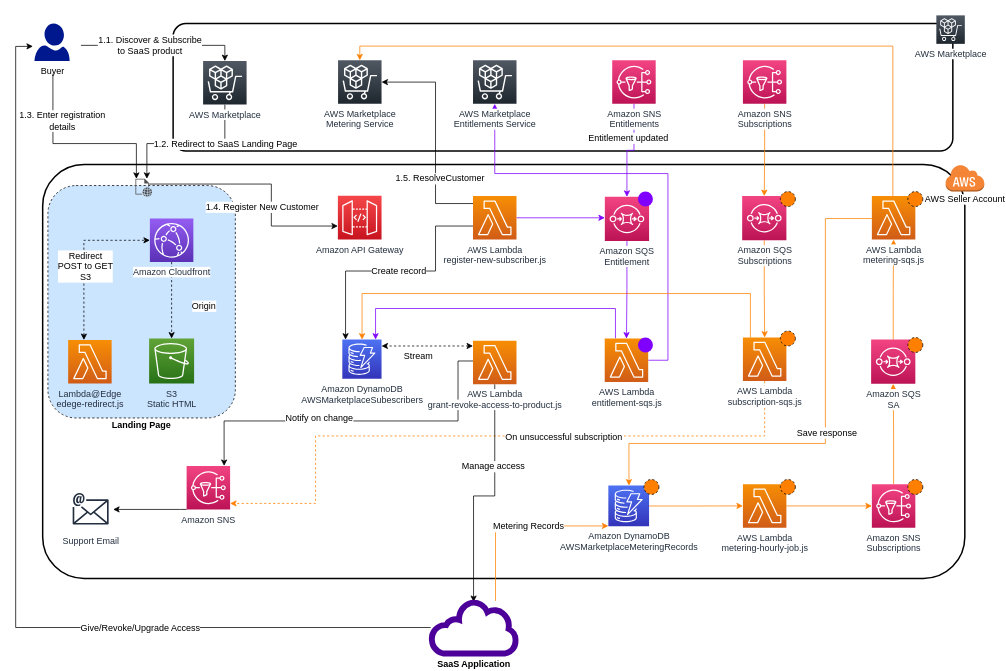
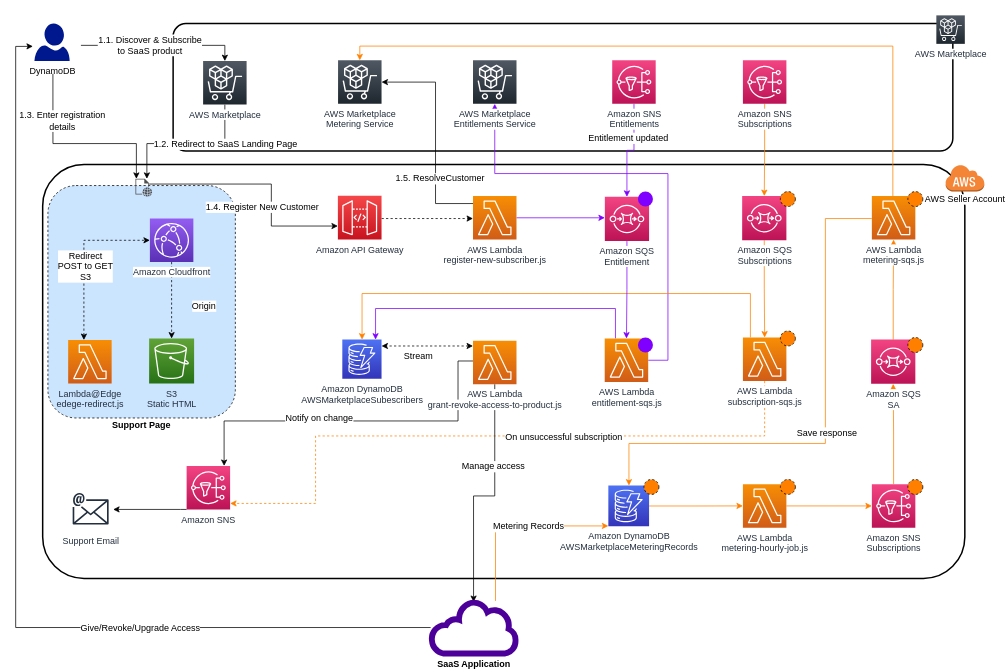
node "Buyer": label "Buyer" -> "DynamoDB"
edge "Amazon API Gateway" -> "AWS Lambda register-new-subscriber.js": added
edge "AWS Lambda register-new-subscriber.js" -> "Amazon DynamoDB AWSMarketplaceSubescribers": removed, label "Create record"
node "Landing Page": label "Landing Page" -> "Support Page"
